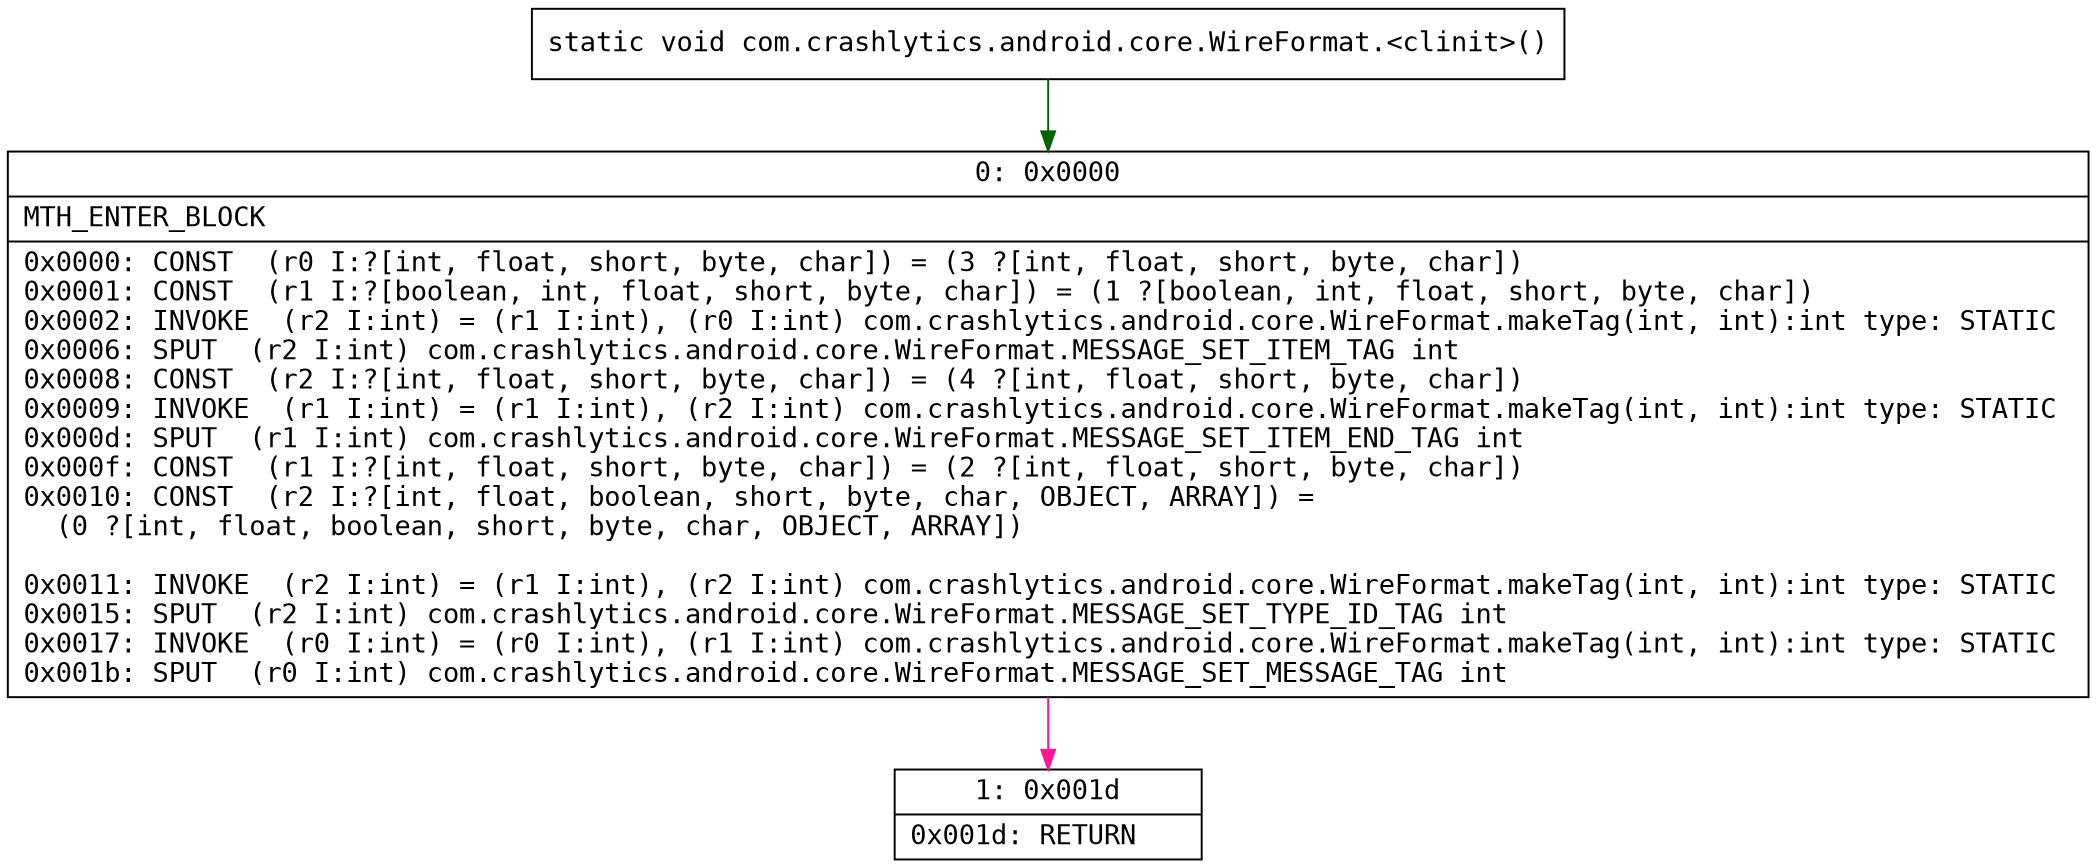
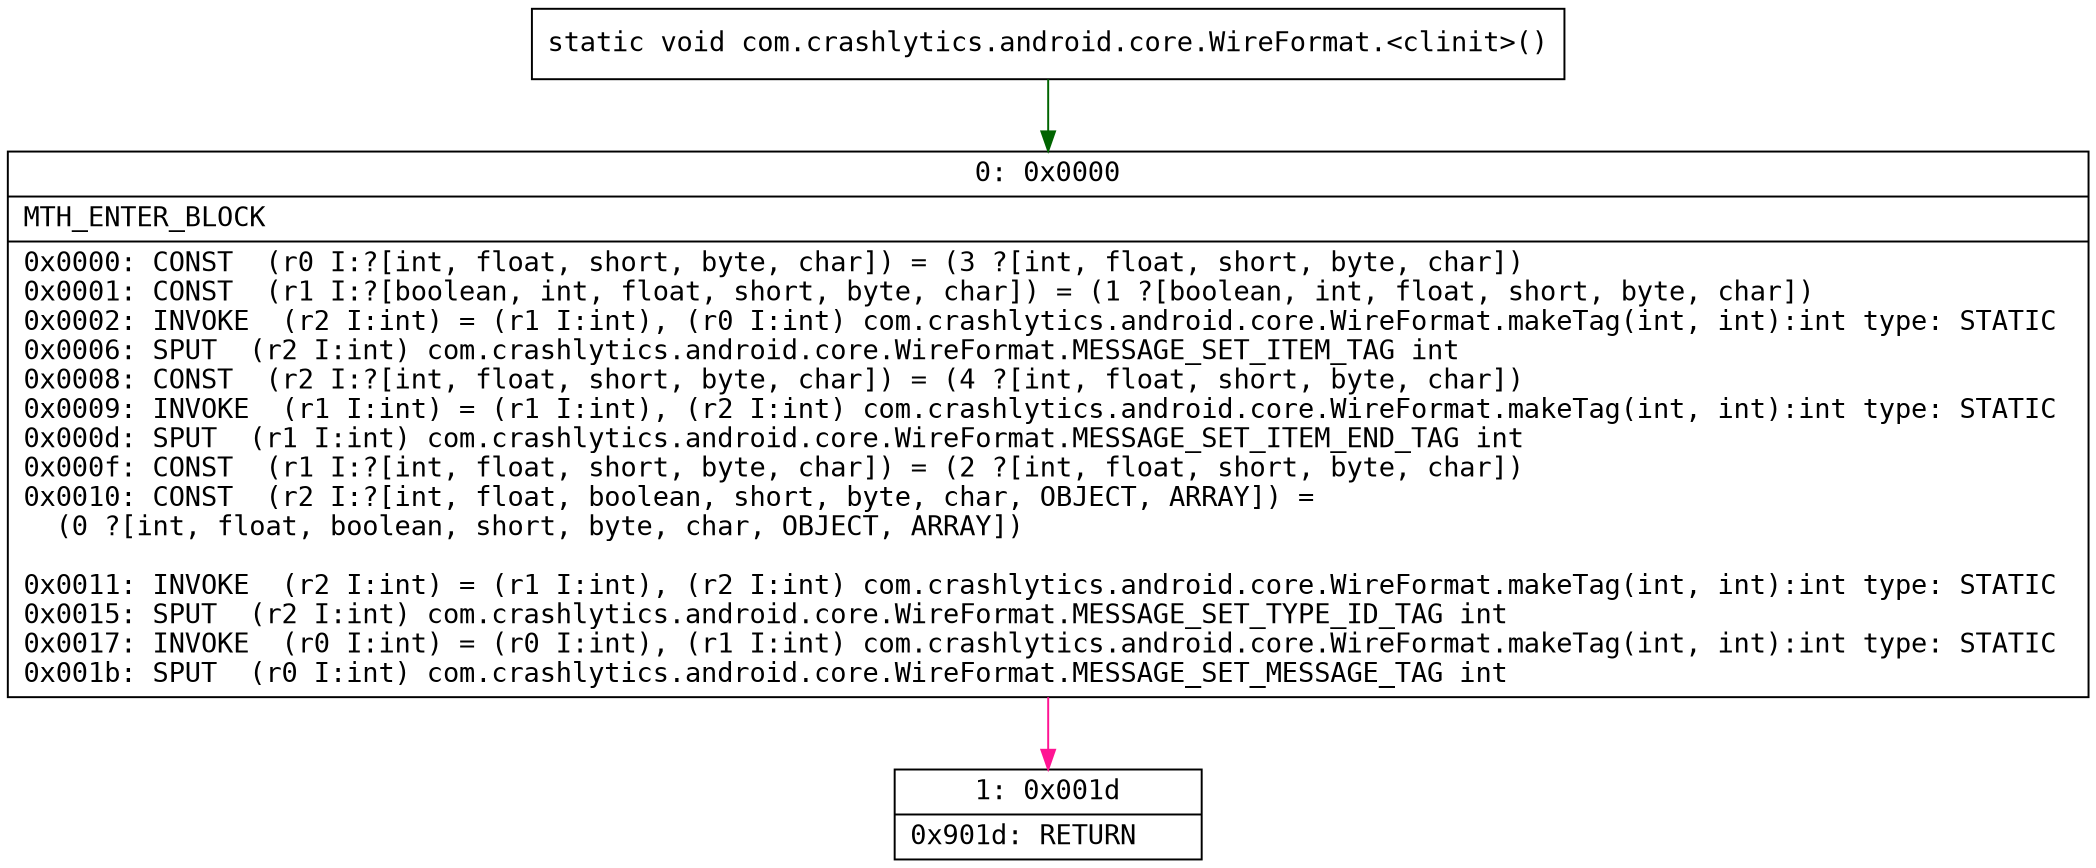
node "1: 0x001d": text "0x001d: RETURN" -> "0x901d: RETURN"
